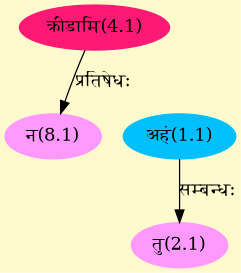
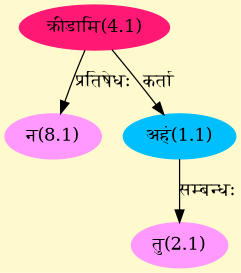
edge "क्रीडामि(4.1)" -> "अहं(1.1)": added, label "कर्ता"
